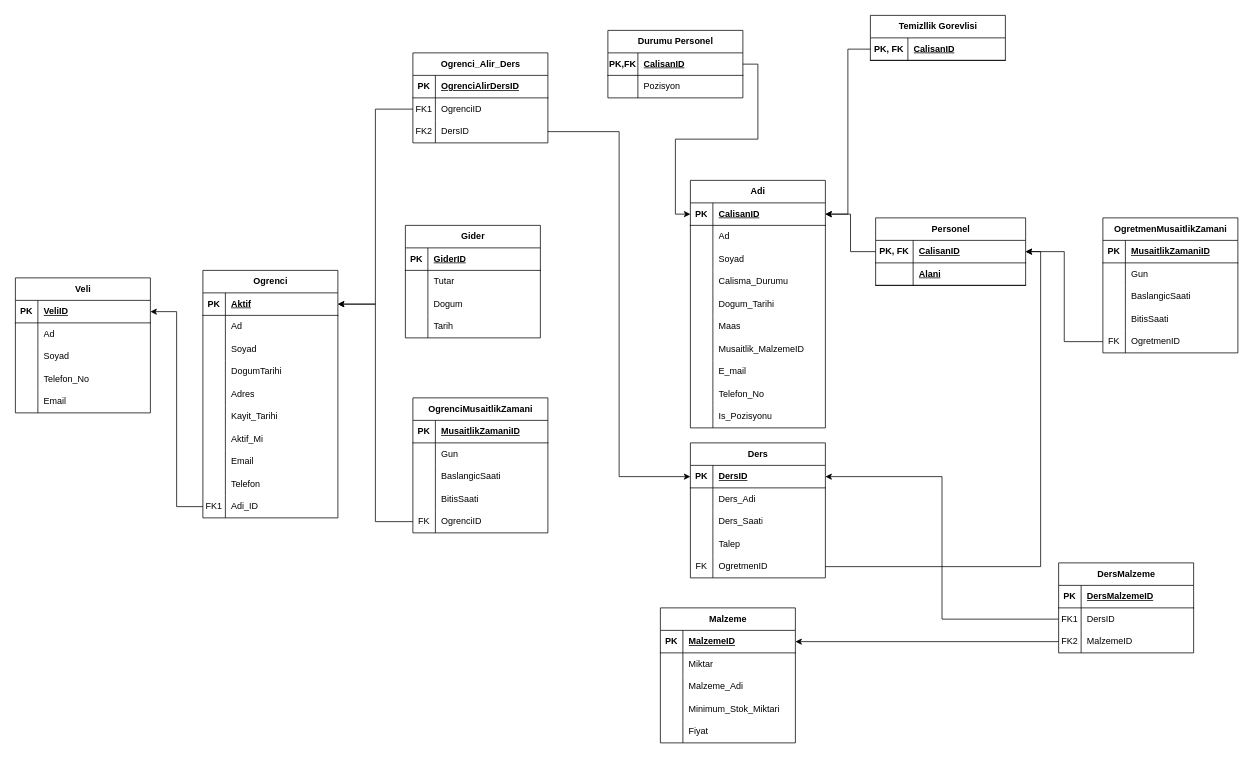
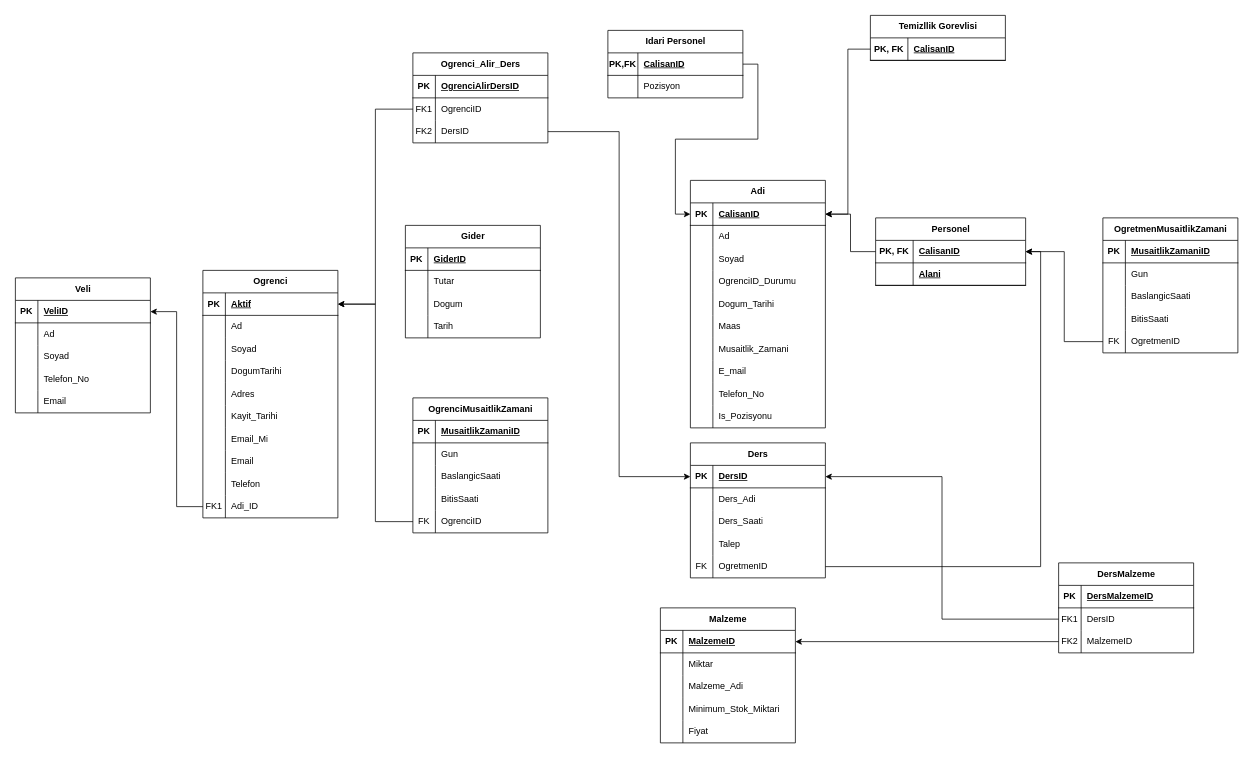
node "Durumu Personel": label "Durumu Personel" -> "Idari Personel"
node "Calisma_Durumu": label "Calisma_Durumu" -> "OgrenciID_Durumu"
node "Musaitlik_MalzemeID": label "Musaitlik_MalzemeID" -> "Musaitlik_Zamani"
node "Aktif_Mi": label "Aktif_Mi" -> "Email_Mi"
